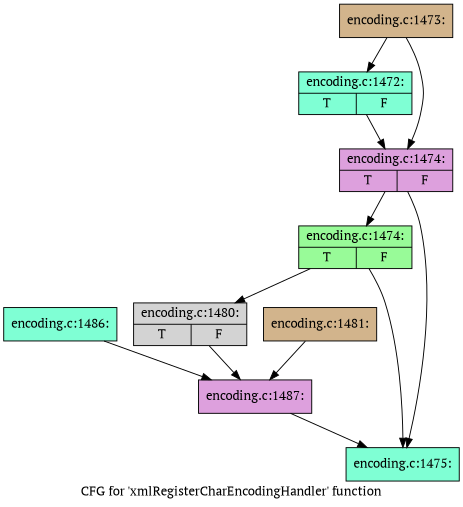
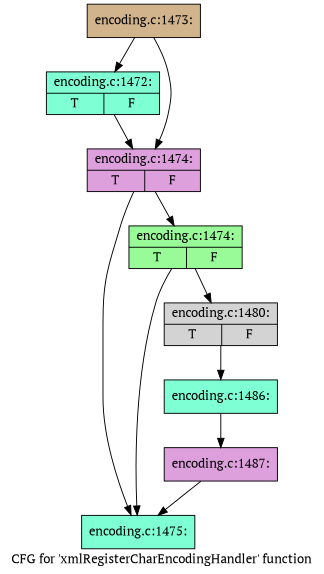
node "encoding.c:1481:": removed
edge "encoding.c:1480:" -> "encoding.c:1487:": now "encoding.c:1480:" -> "encoding.c:1486:"
